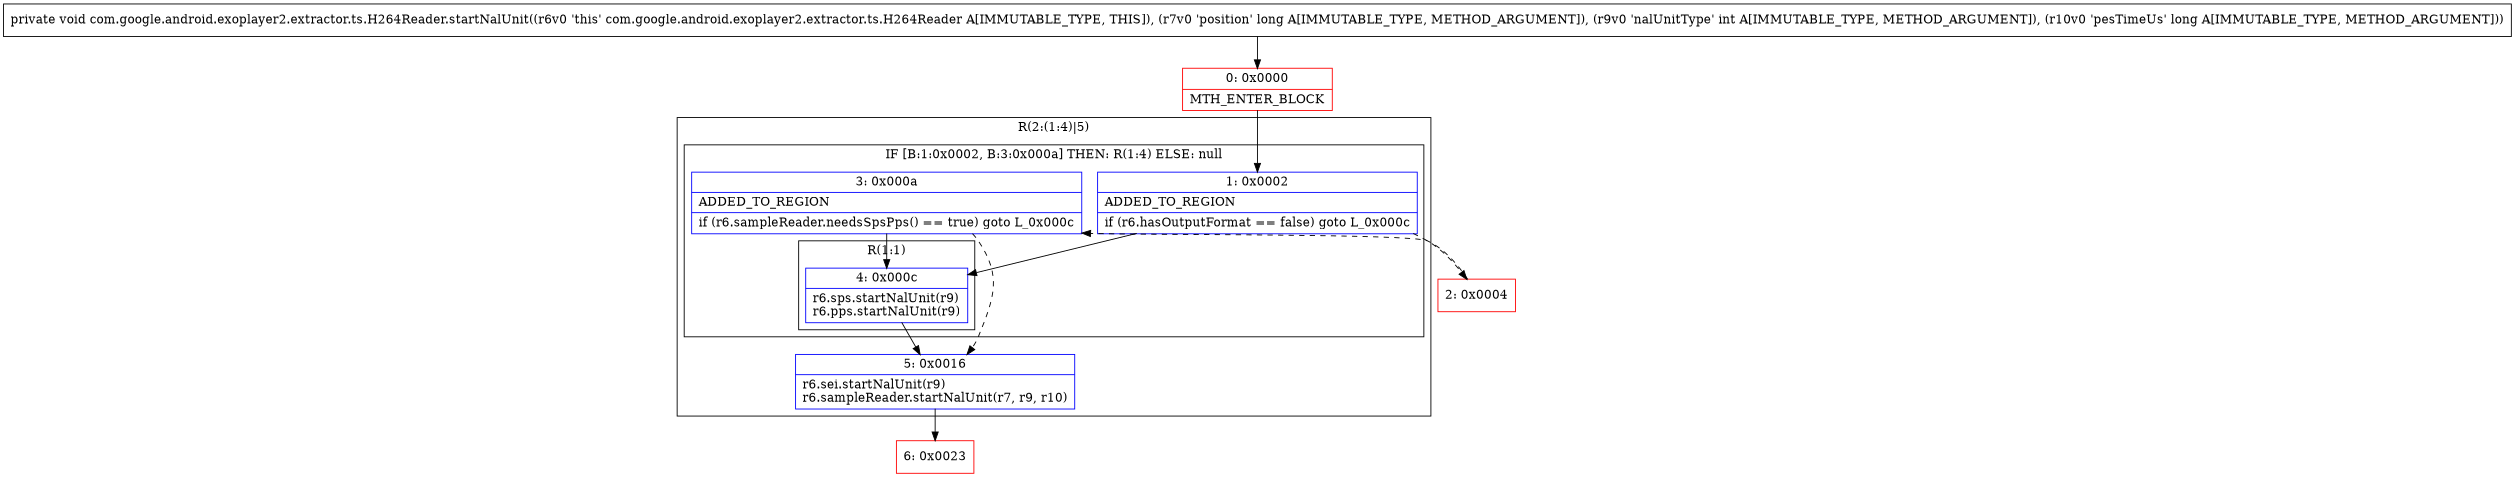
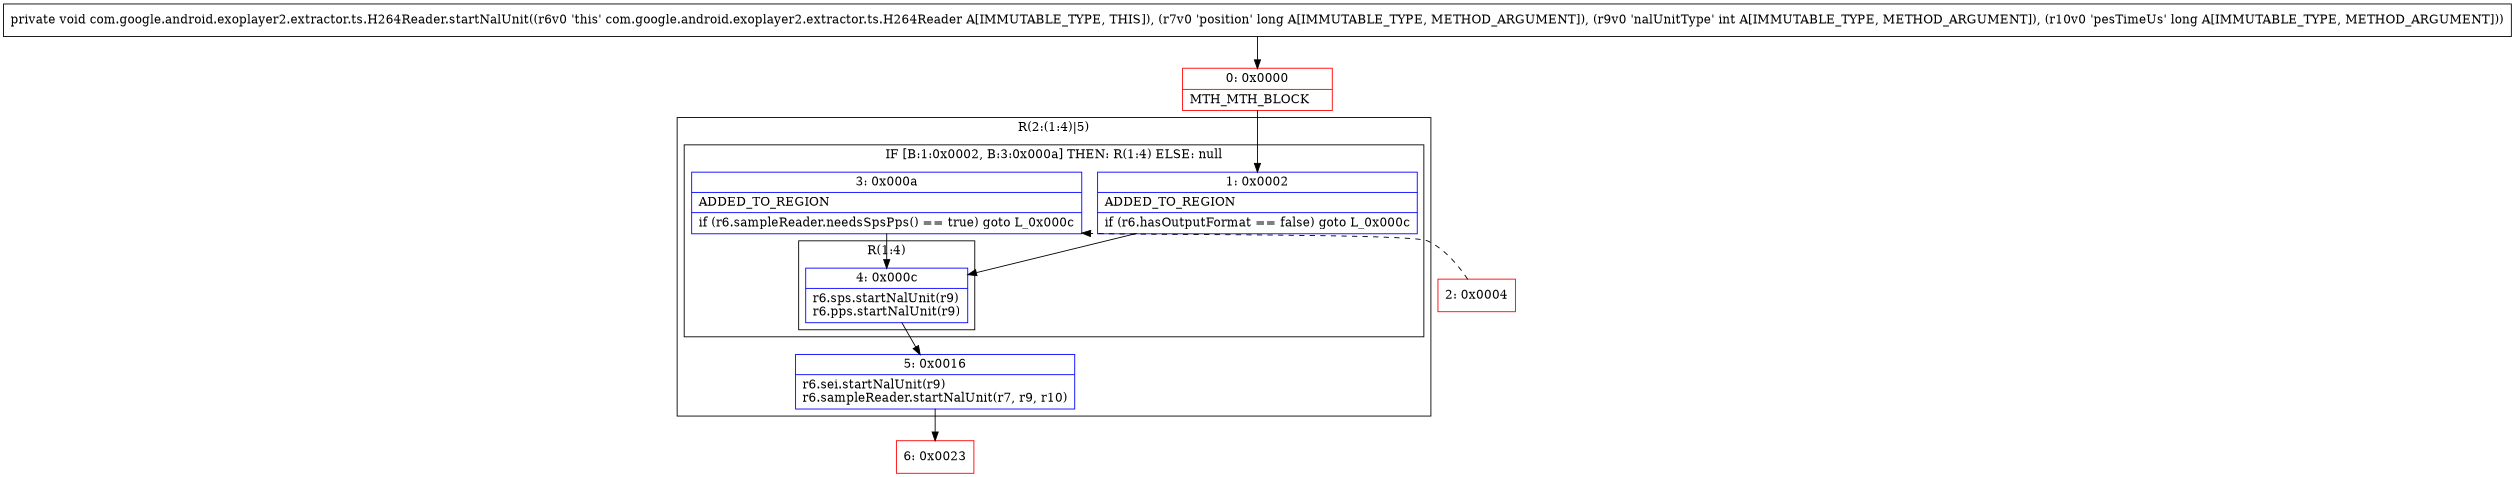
node "0: 0x0000": text "MTH_ENTER_BLOCK" -> "MTH_MTH_BLOCK"
edge "1: 0x0002" -> "2: 0x0004": removed
cluster "R(1:1)": label "R(1:1)" -> "R(1:4)"
edge "3: 0x000a" -> "5: 0x0016": removed
